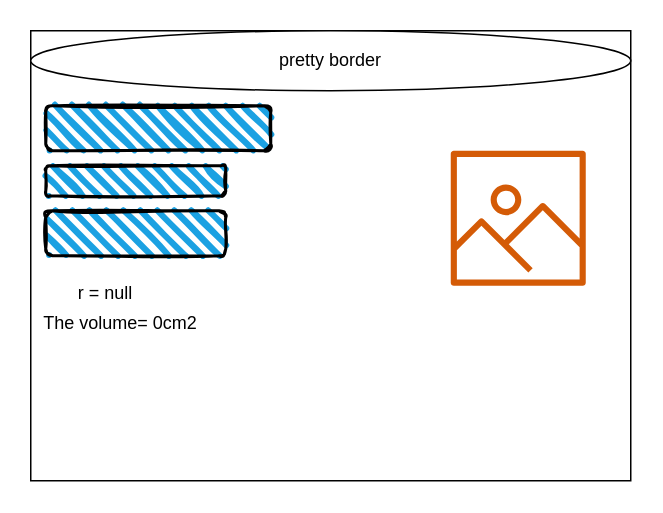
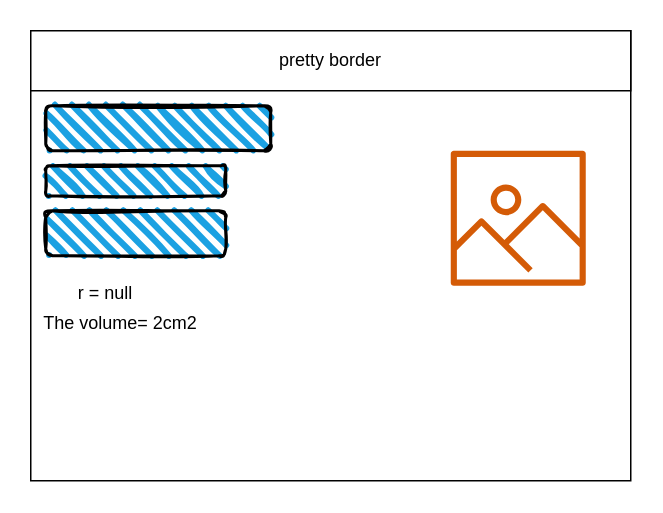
node "pretty border": shape ellipse -> rectangle
node "The volume= 0cm2": label "The volume= 0cm2" -> "The volume= 2cm2"
